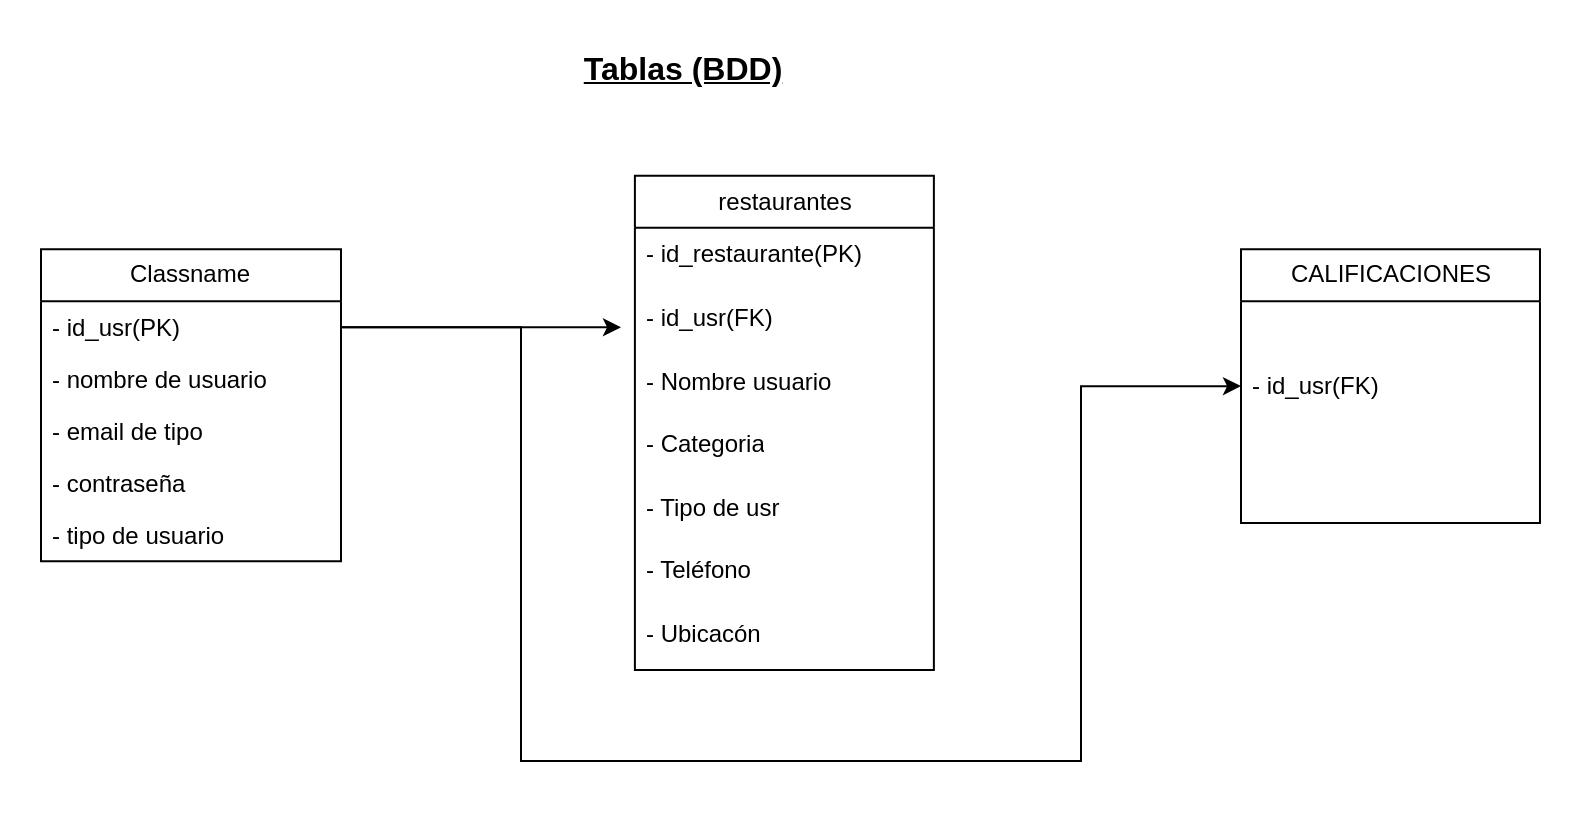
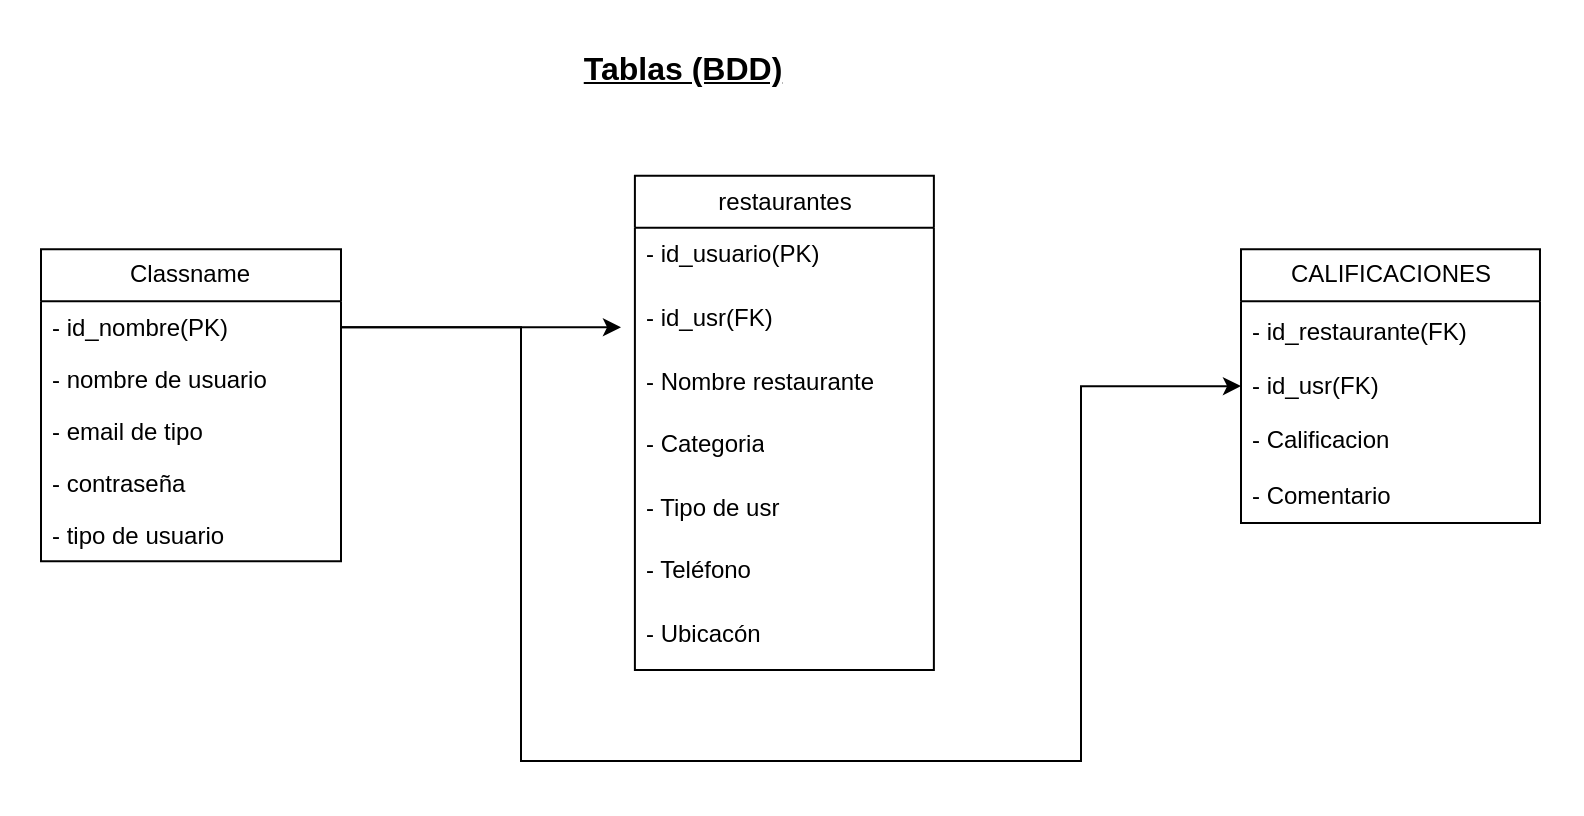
node "- id_restaurante(PK)": label "- id_restaurante(PK)" -> "- id_usuario(PK)"
node "- id_usr(PK)": label "- id_usr(PK)" -> "- id_nombre(PK)"
node "- id_restaurante(FK)": added
node "- Nombre usuario": label "- Nombre usuario" -> "- Nombre restaurante"
node "- Calificacion": added
node "- Comentario": added
